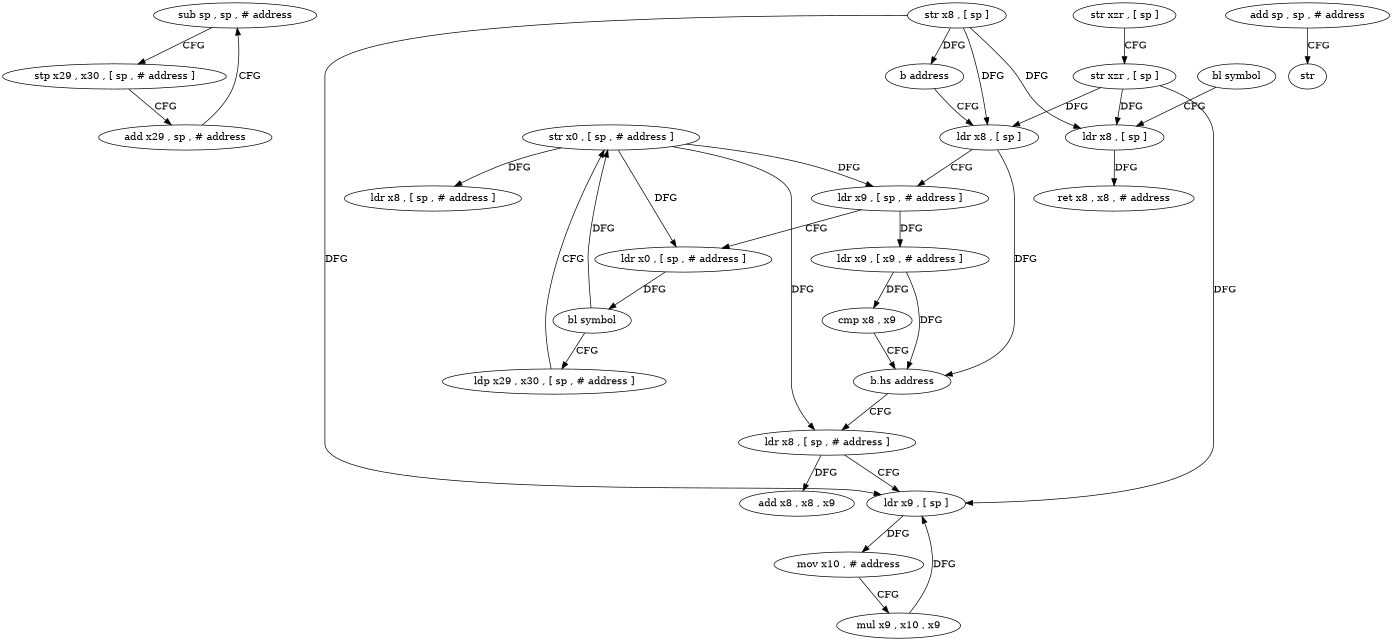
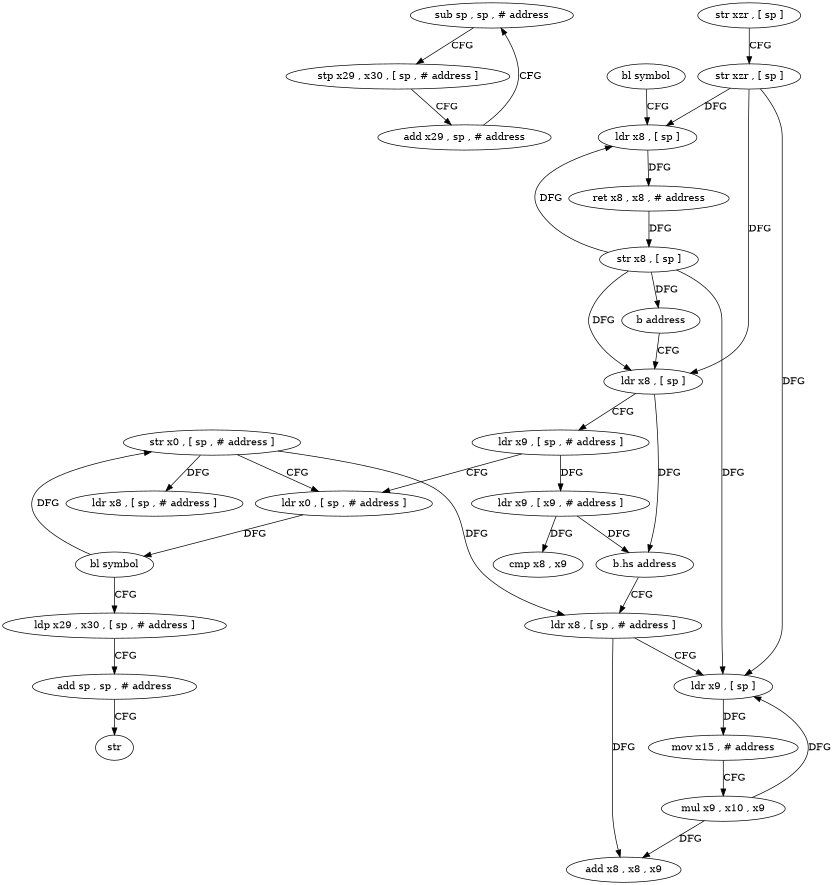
edge "str x0 , [ sp , # address ]" -> "ldr x9 , [ sp , # address ]": removed, label "DFG"
edge "str x0 , [ sp , # address ]" -> "ldr x0 , [ sp , # address ]": label "DFG" -> "CFG"
edge "ret x8 , x8 , # address" -> "str x8 , [ sp ]": added, label "DFG"
edge "ldp x29 , x30 , [ sp , # address ]" -> "str x0 , [ sp , # address ]": now "ldp x29 , x30 , [ sp , # address ]" -> "add sp , sp , # address"
edge "cmp x8 , x9" -> "b.hs address": removed, label "CFG"
node "mov x10 , # address": label "mov x10 , # address" -> "mov x15 , # address"
edge "mul x9 , x10 , x9" -> "add x8 , x8 , x9": added, label "DFG"
